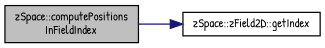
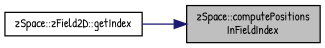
edge "zSpace::computePositions InFieldIndex" -> "zSpace::zField2D::getIndex": reversed
